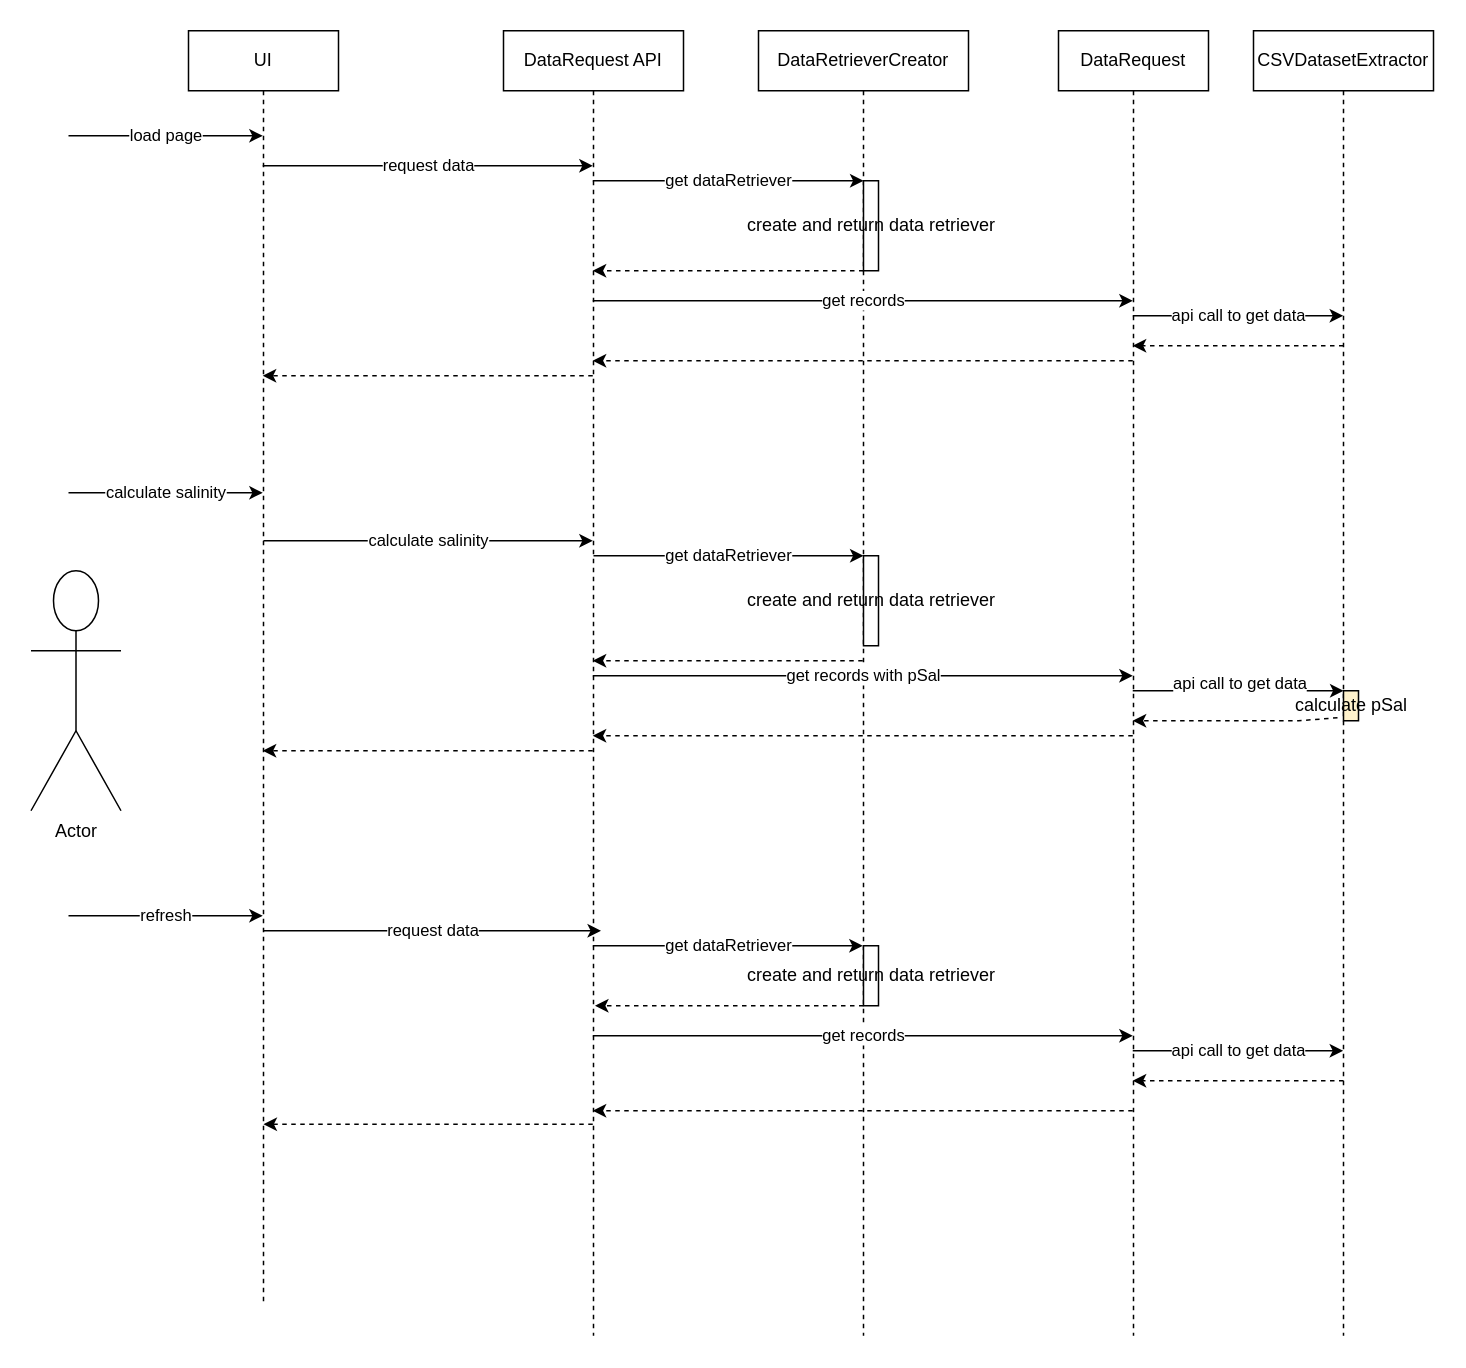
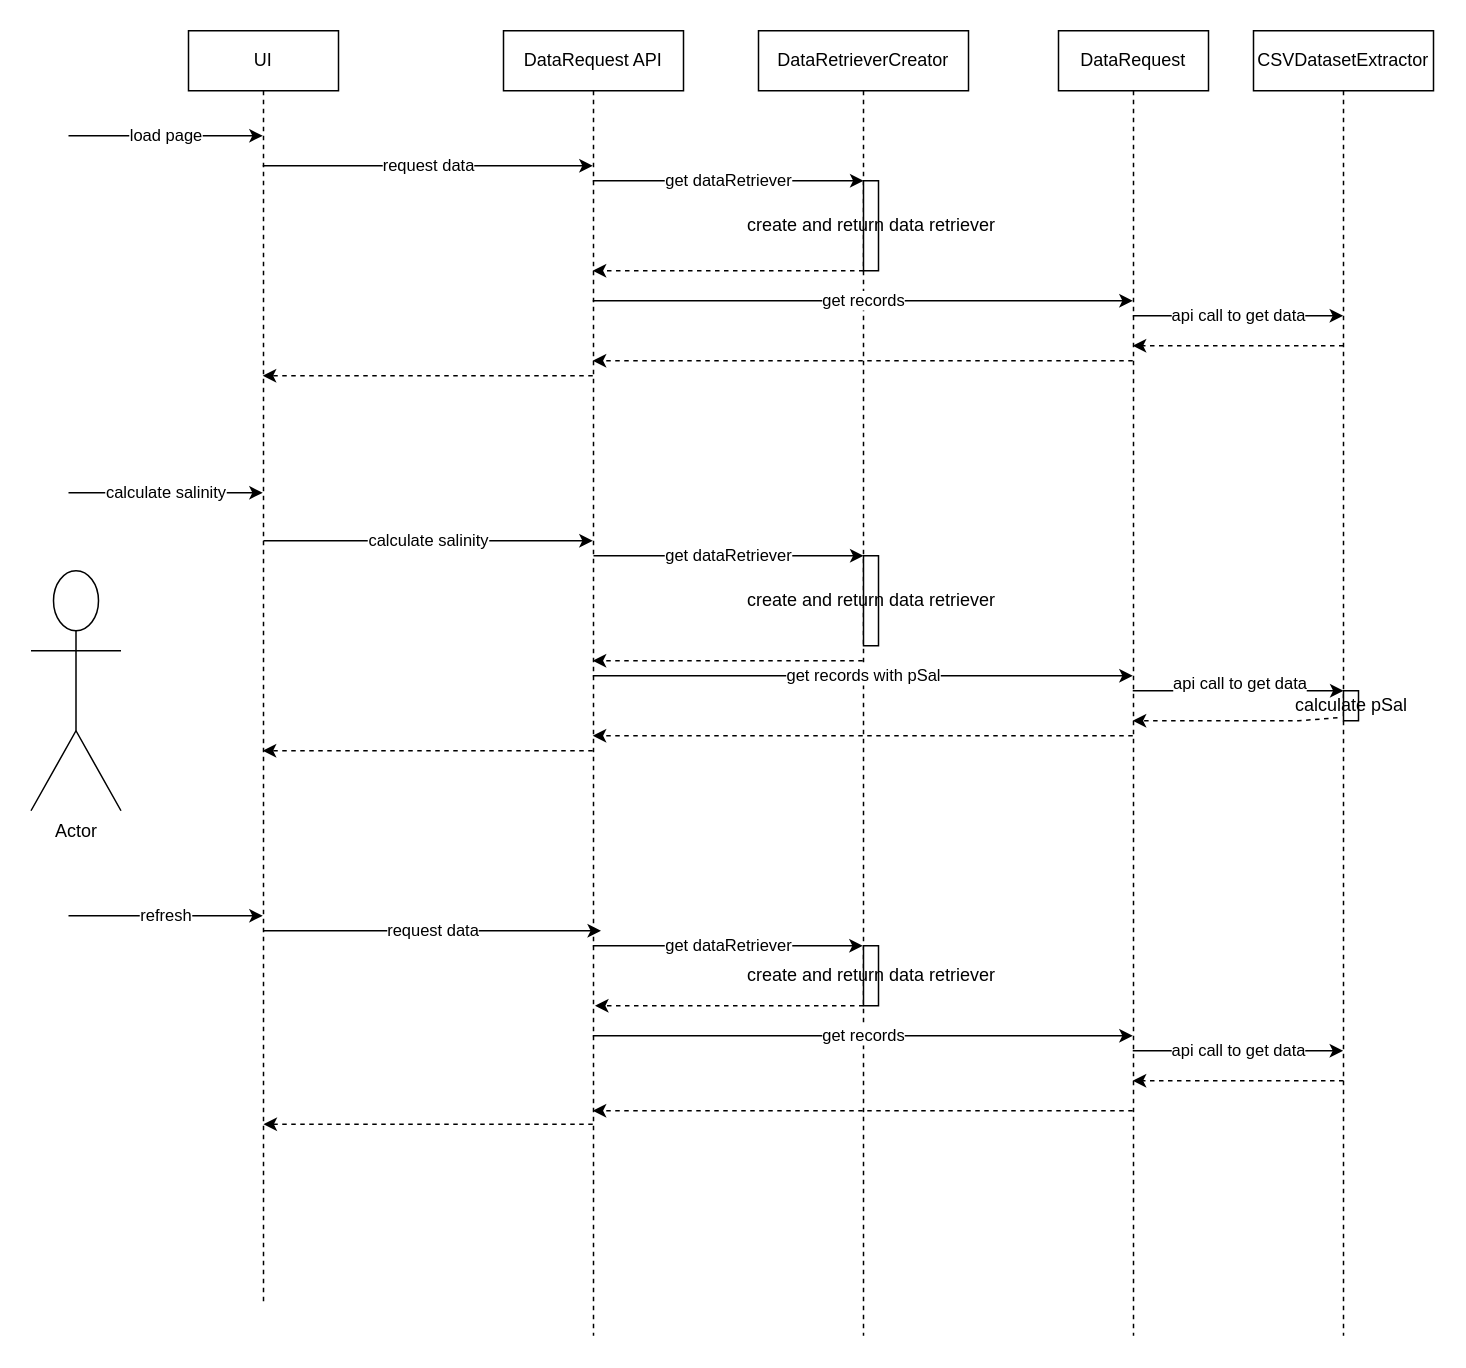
node "calculate pSal": fillcolor #fff2cc -> #ffffff
